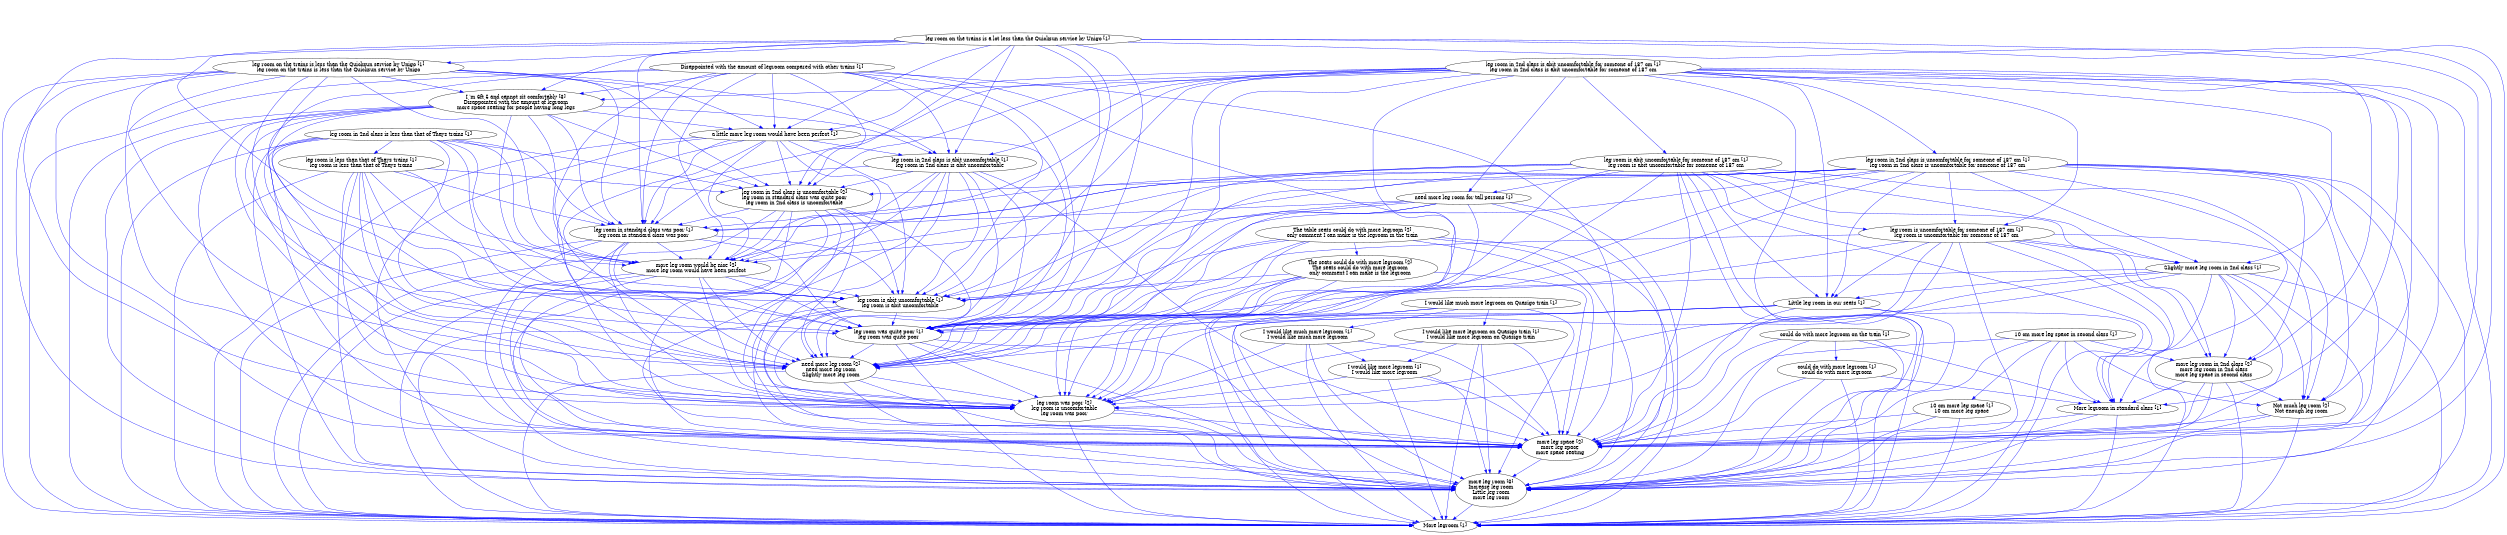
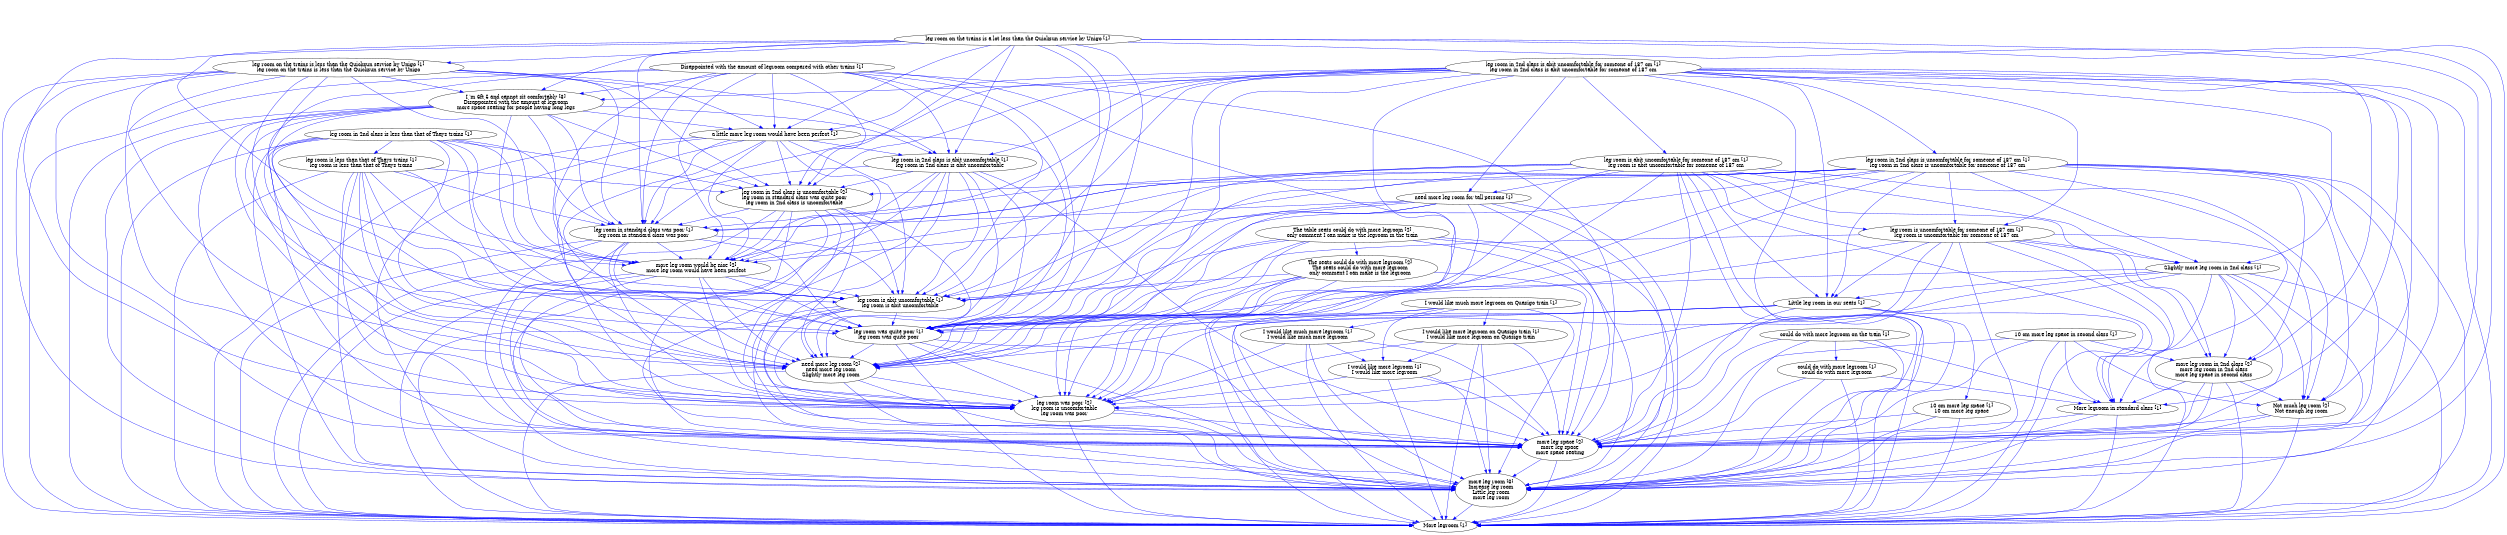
edge "need more leg room for tall persons [1]" -> "more leg space [2] more leg space more space seating": added
edge "I would like much more legroom on Quasigo train [1]" -> "I would like more legroom [1] I would like more legroom": added
edge "10 cm more leg space in second class [1]" -> "10 cm more leg space [1] 10 cm more leg space": now "Little leg room in our seats [1]" -> "10 cm more leg space [1] 10 cm more leg space"
edge "more leg space [2] more leg space more space seating" -> "More legroom [1]": added
